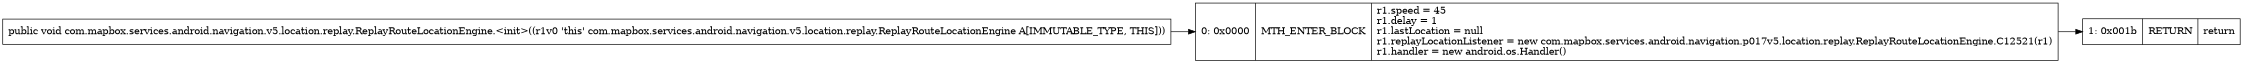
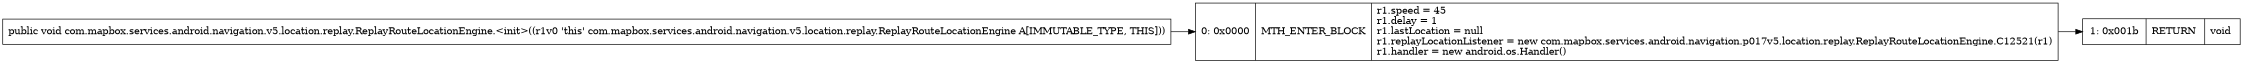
node "1: 0x001b": text "return" -> "void"
